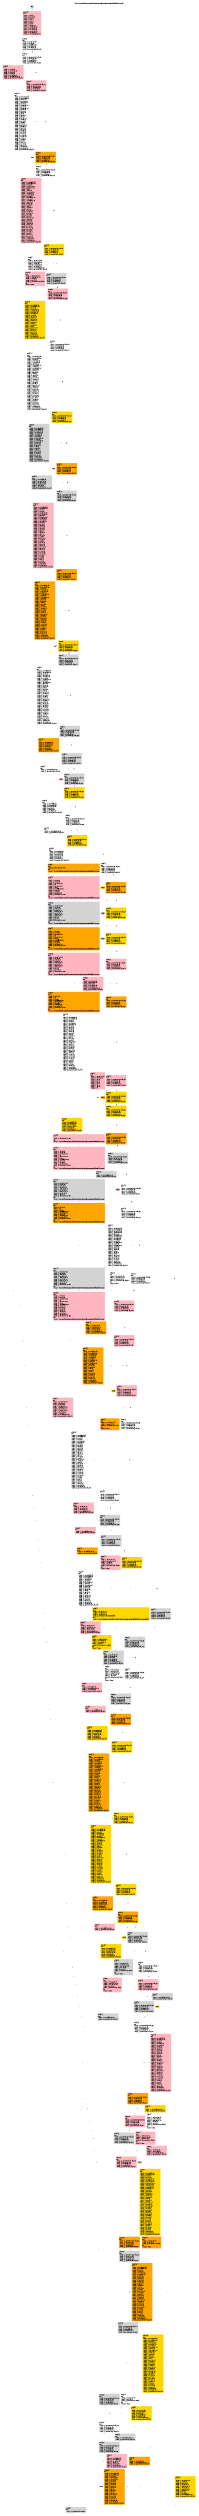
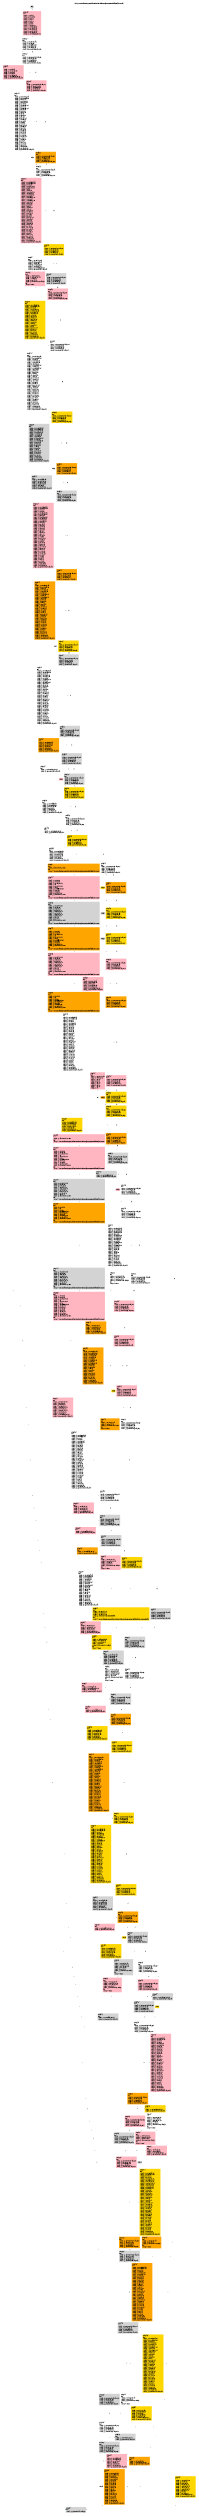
node "0x402dab [36]": fillcolor orange -> lightgrey
